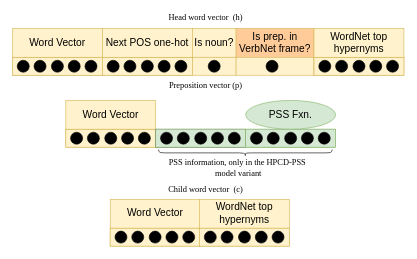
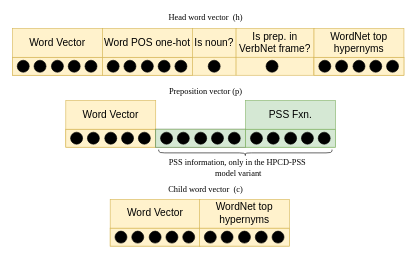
node "Next POS one-hot": label "Next POS one-hot" -> "Word POS one-hot"
node "Is prep. in VerbNet frame?": fillcolor #ffcc99 -> #fff2cc
node "Preposition vector (p)": moved (206, 86) -> (206, 92)
node "PSS Fxn.": shape ellipse -> rectangle
